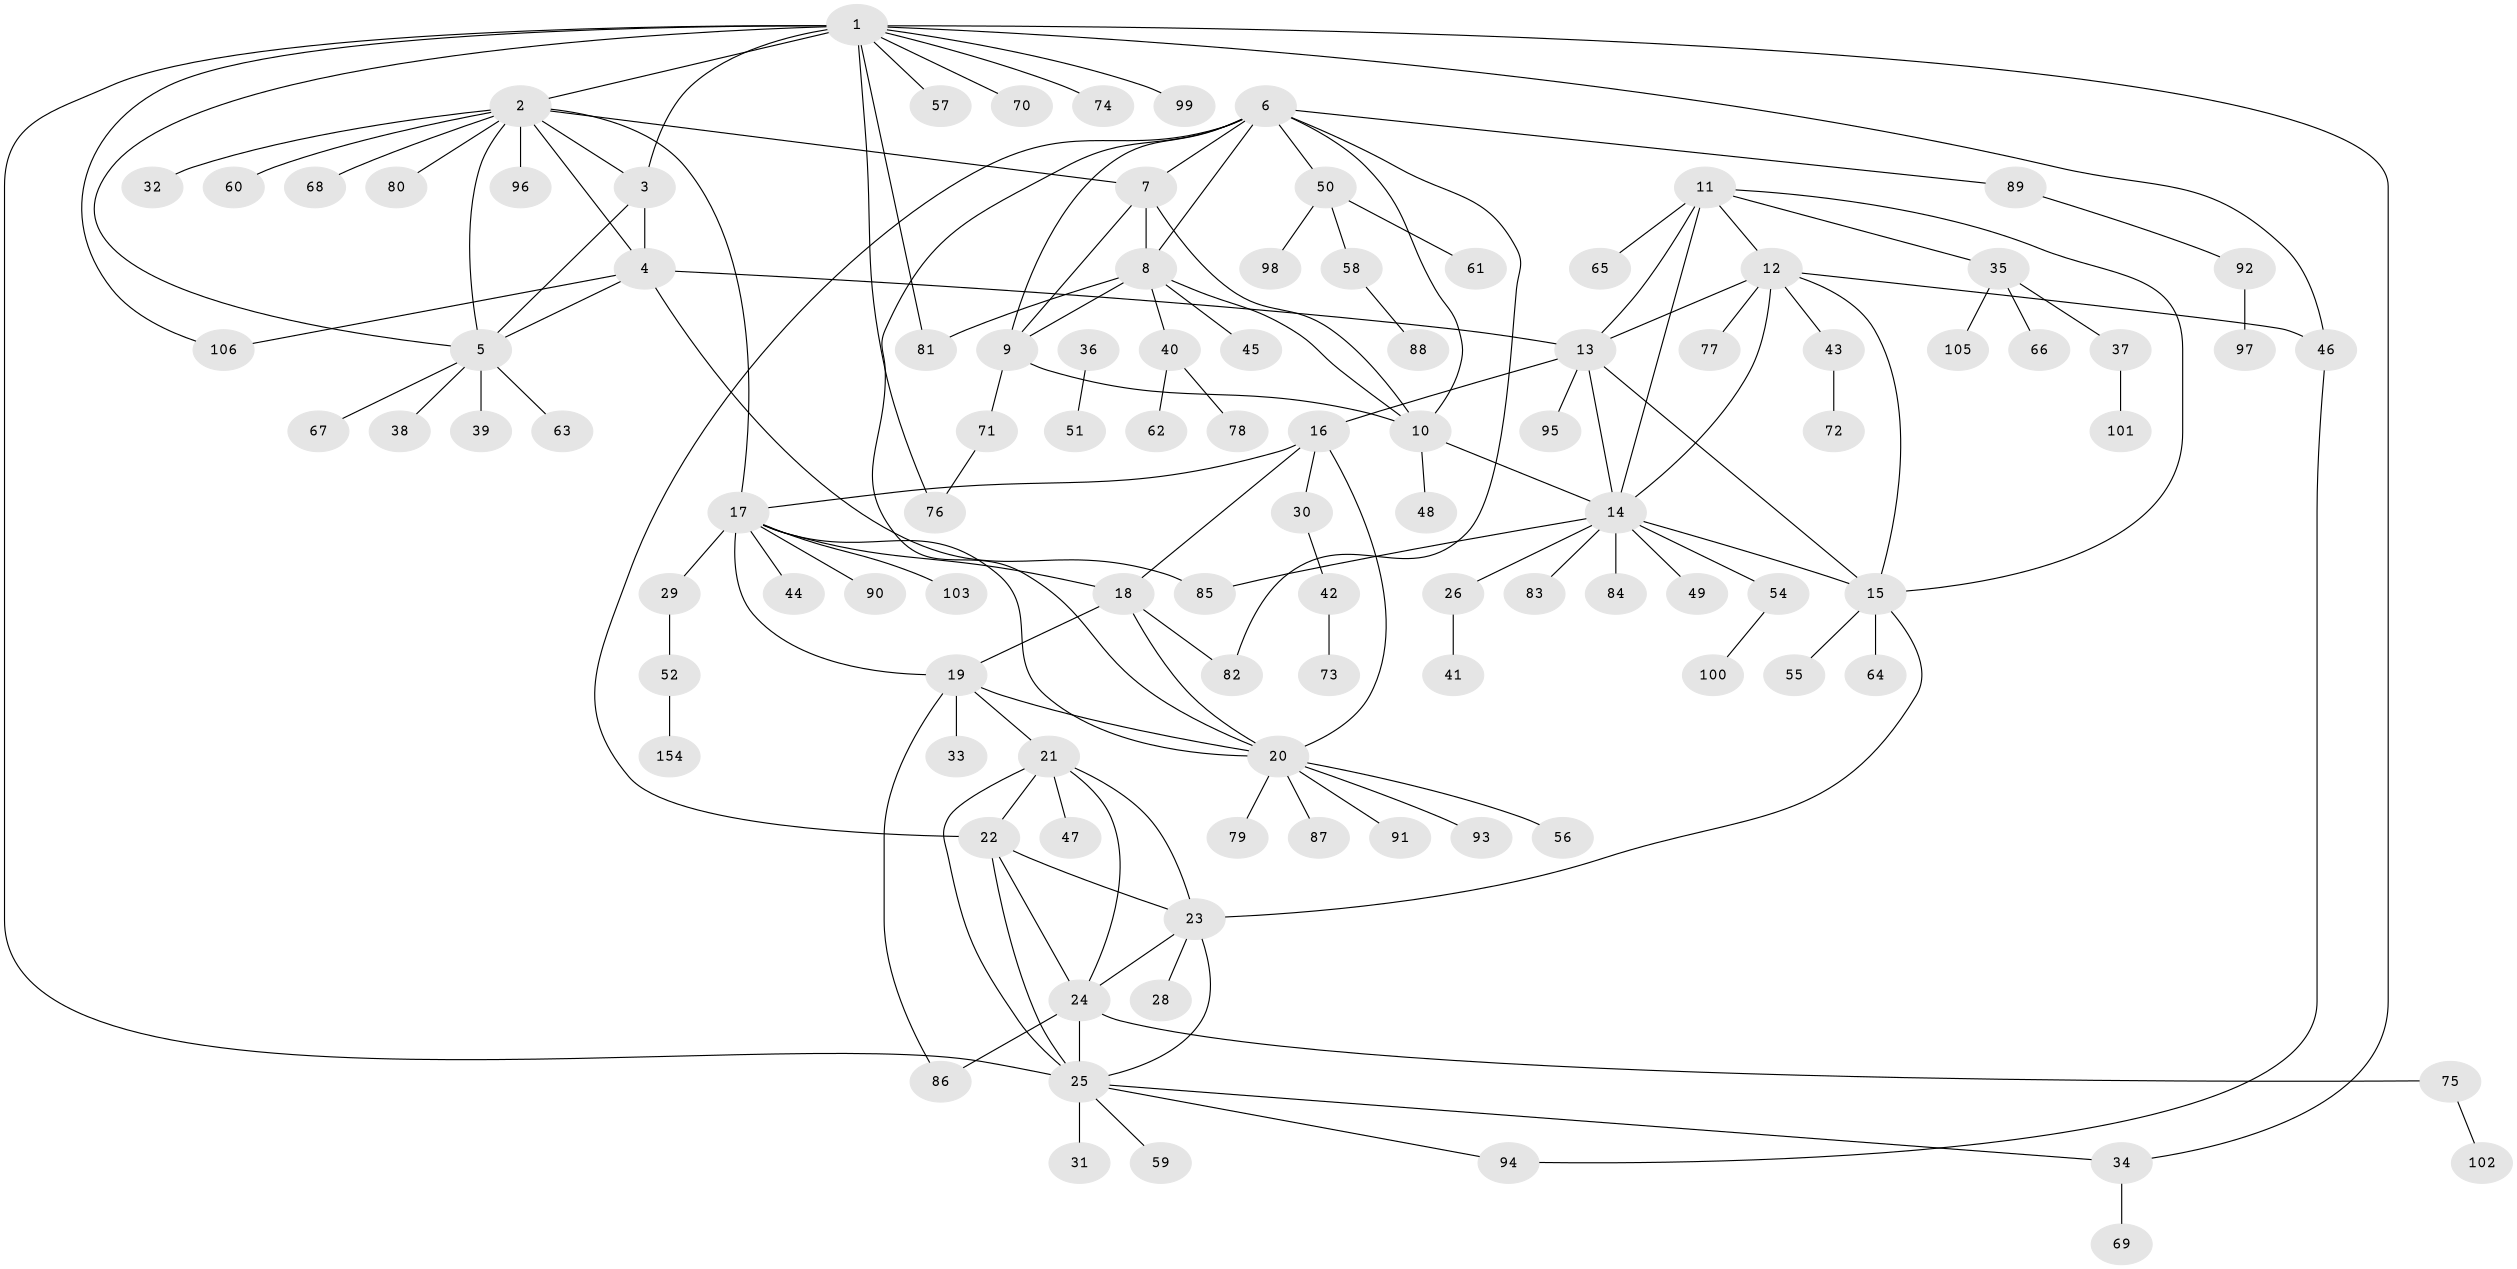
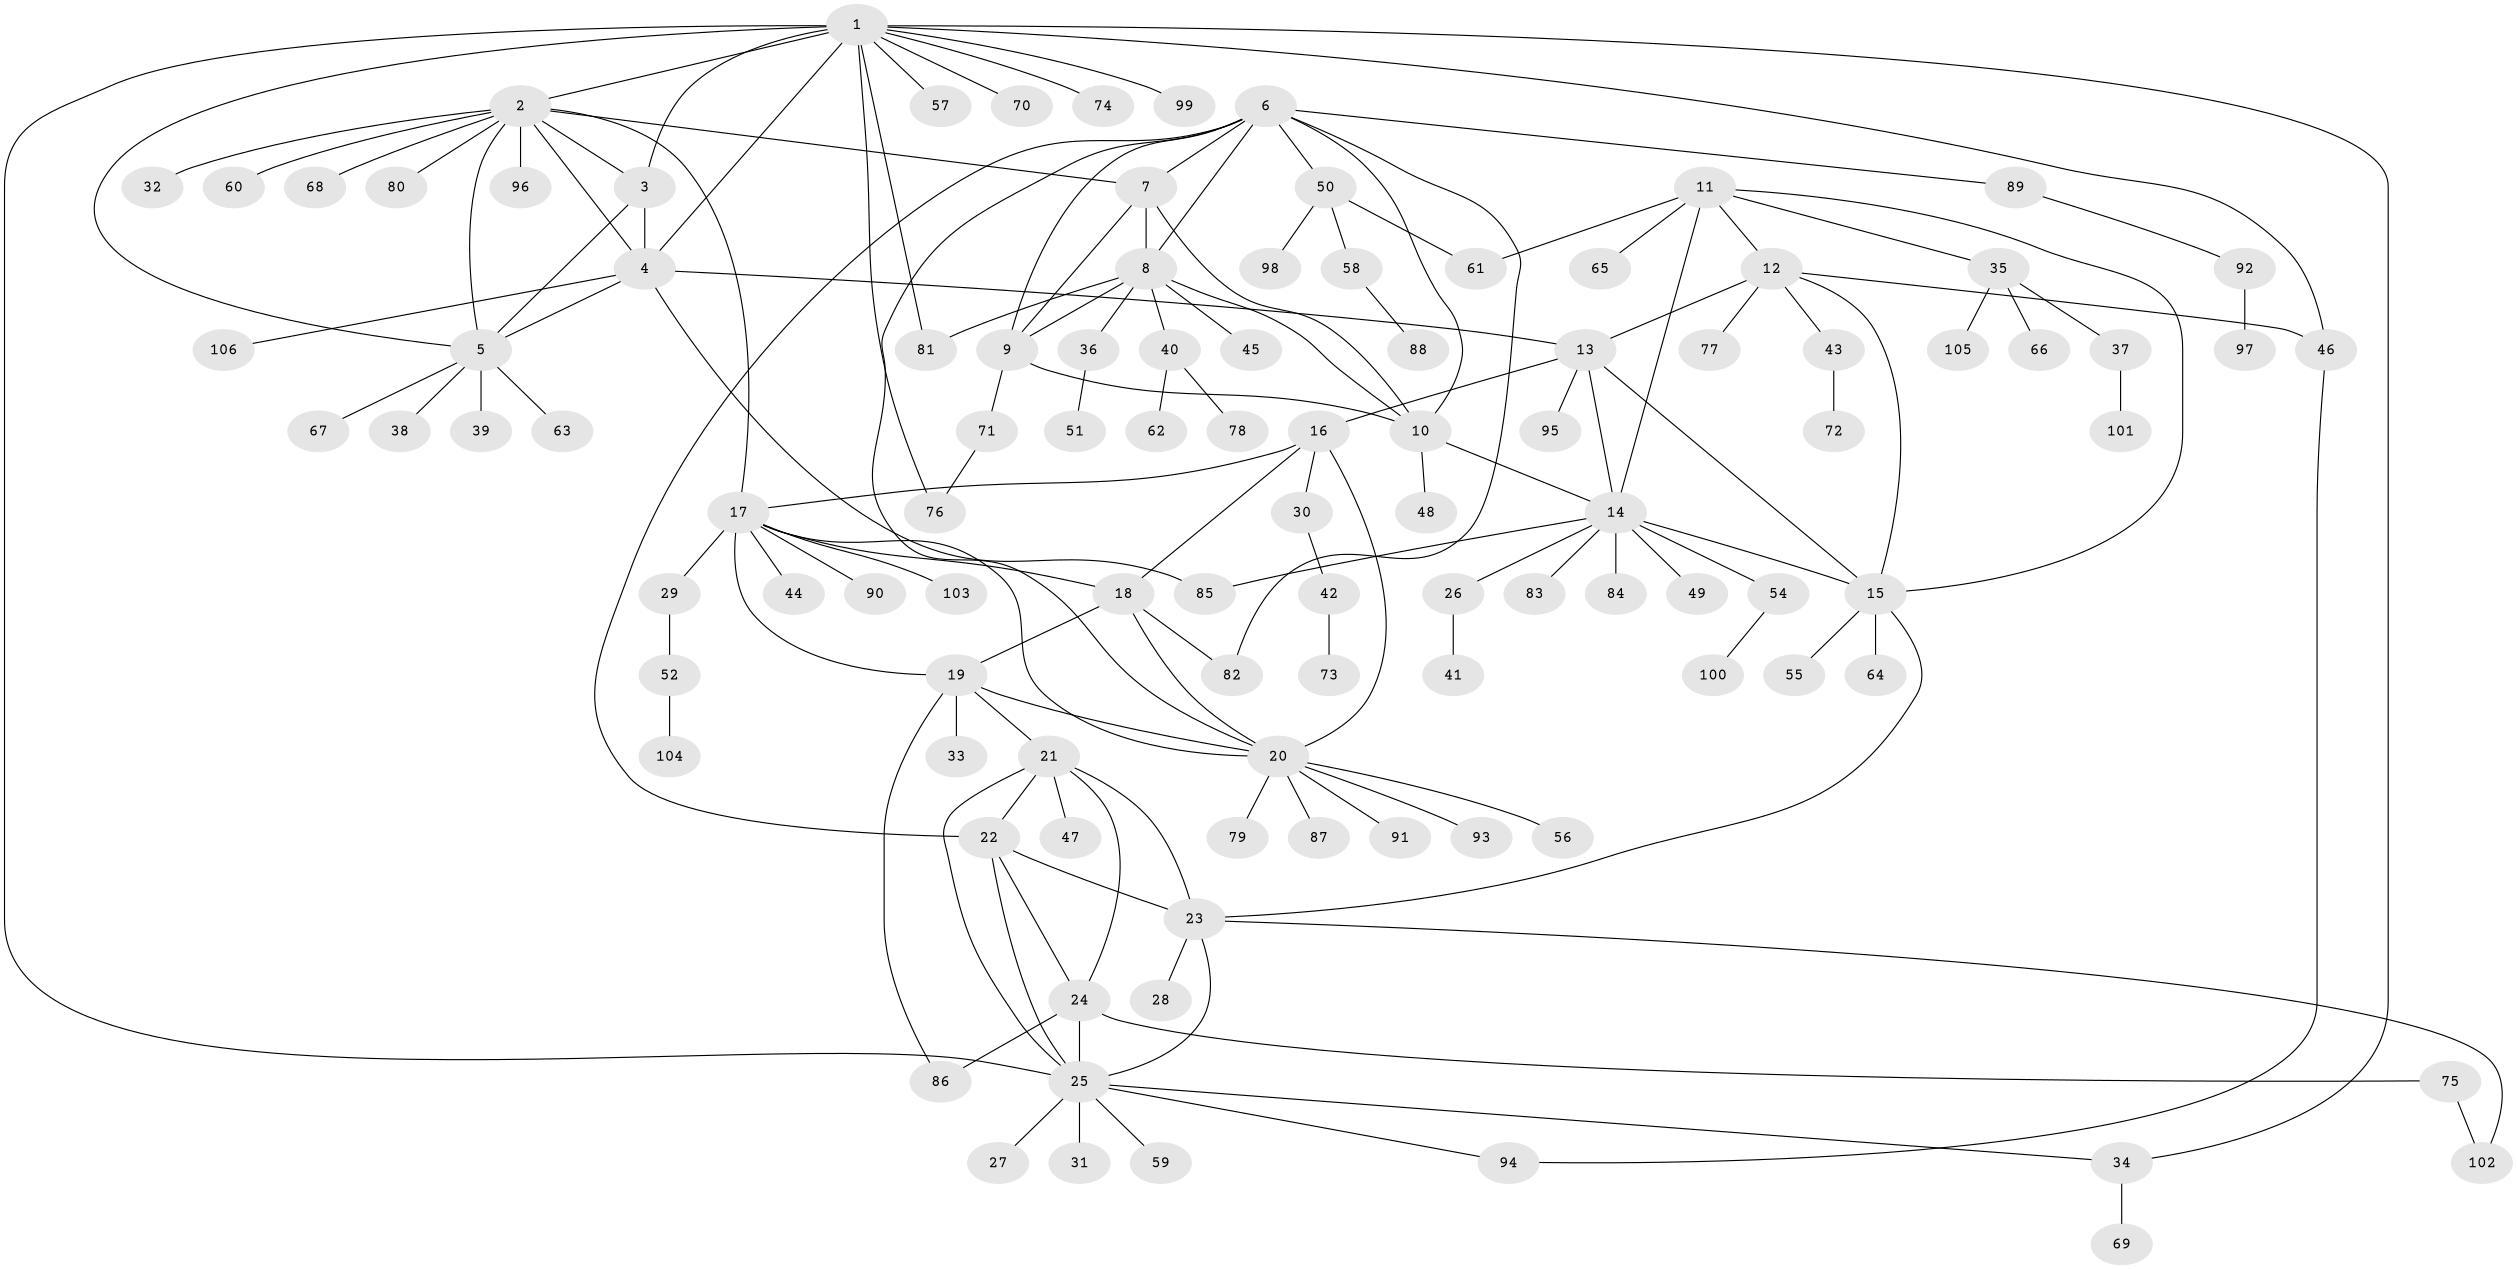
edge "1" -- "106": now "1" -- "4"
edge "11" -- "13": now "11" -- "61"
edge "8" -- "36": added
edge "12" -- "14": removed
node "154": label "154" -> "104"
edge "23" -- "24": now "23" -- "102"
node "27": added
